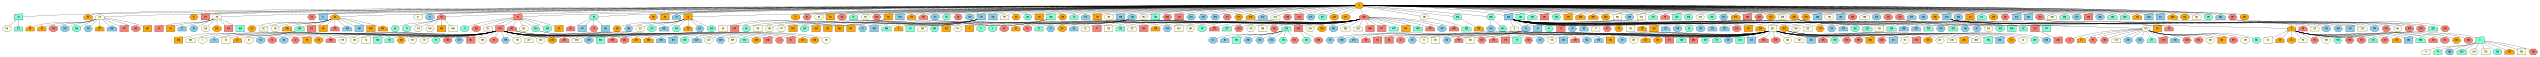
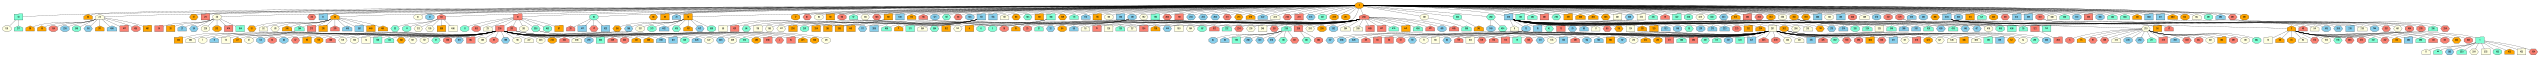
edge "260" -- "147": now "2" -- "147"
